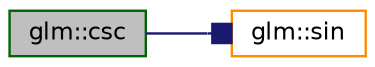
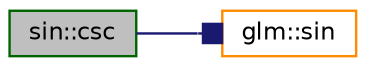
node "glm::csc": label "glm::csc" -> "sin::csc"
